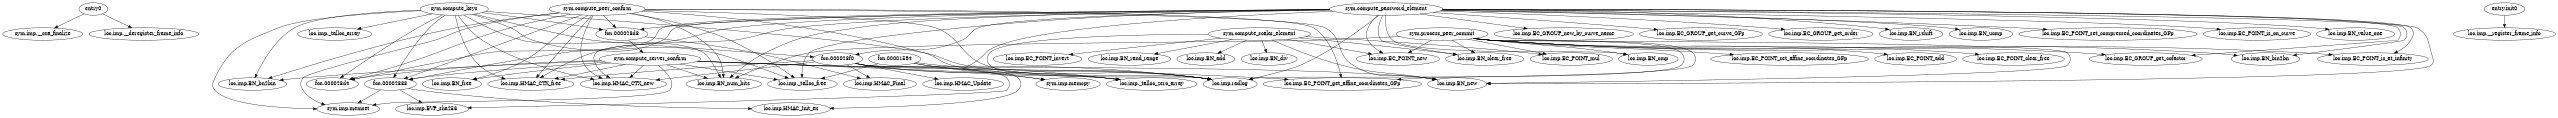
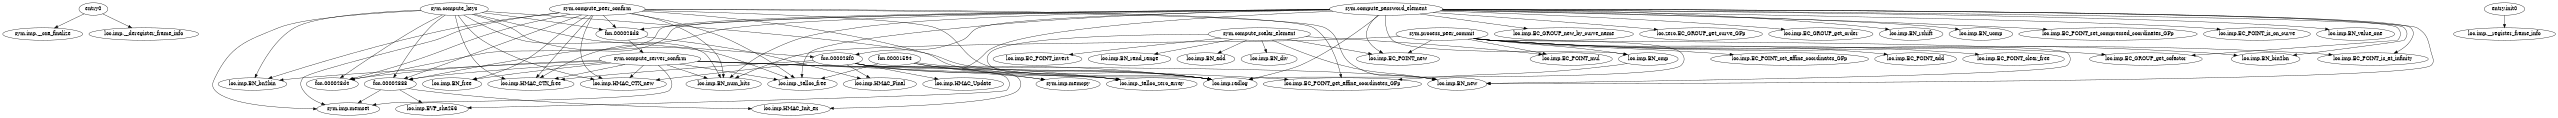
edge "sym.compute_password_element" -> "loc.imp.HMAC_CTX_new": removed
node "loc.imp._talloc_array": removed
node "loc.imp.EC_GROUP_get_curve_GFp": label "loc.imp.EC_GROUP_get_curve_GFp" -> "loc.zero.EC_GROUP_get_curve_GFp"
node "loc.imp.BN_clear_free": removed
edge "sym.process_peer_commit" -> "loc.imp.EC_POINT_get_affine_coordinates_GFp": now "loc.imp.BN_cmp" -> "loc.imp.EC_POINT_get_affine_coordinates_GFp"
